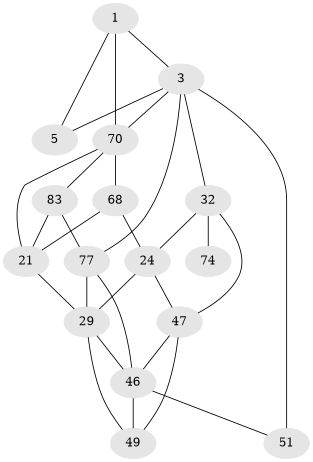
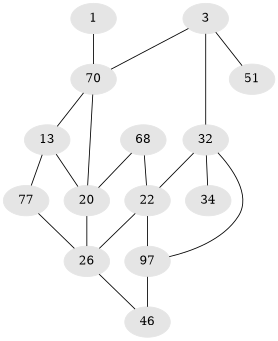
edge "1" -- "3": removed
node "5": removed
edge "70" -- "68": removed
edge "3" -- "77": removed
node "83": label "83" -> "13"
node "21": label "21" -> "20"
node "24": label "24" -> "22"
node "74": label "74" -> "34"
edge "77" -- "46": removed
node "29": label "29" -> "26"
node "47": label "47" -> "97"
edge "46" -- "51": removed
node "49": removed
